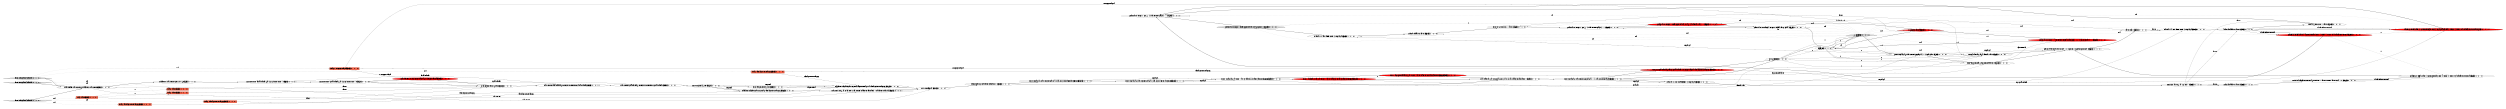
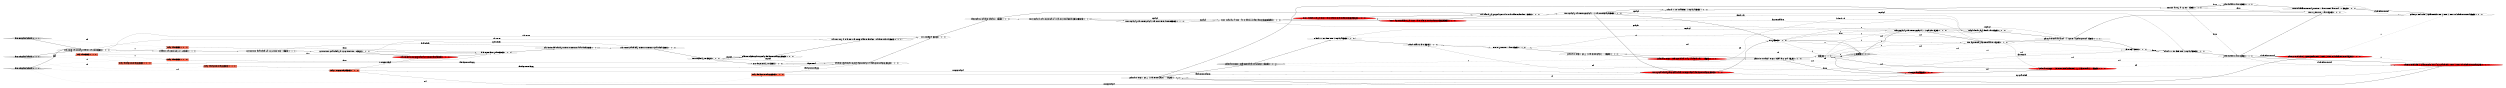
edge "results.clear()@@@37@@@['1', '1', '1']" -> "hiveDriver.getResults(results)@@@51@@@['1', '1', '0']": added, label "results"
